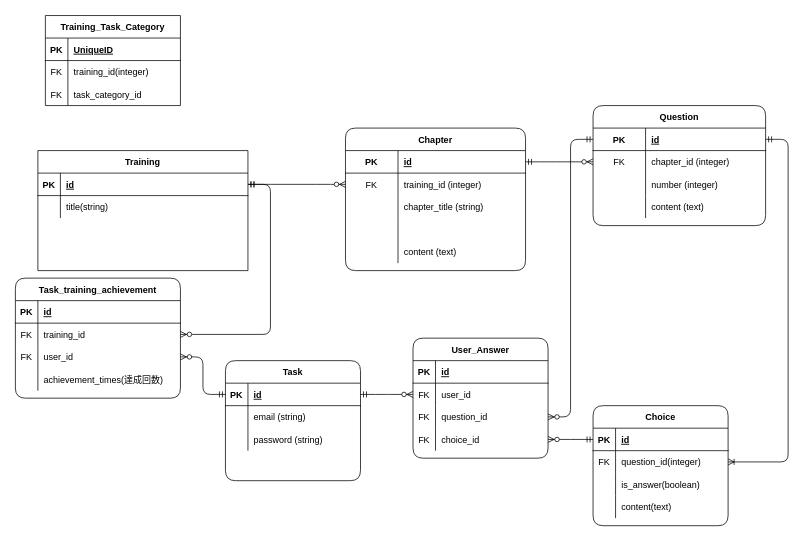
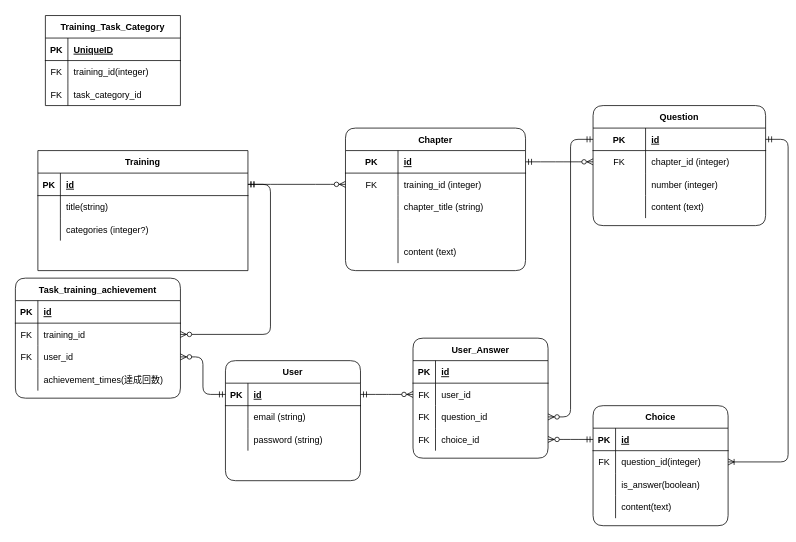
node "categories (integer?)": added
node "Task": label "Task" -> "User"
